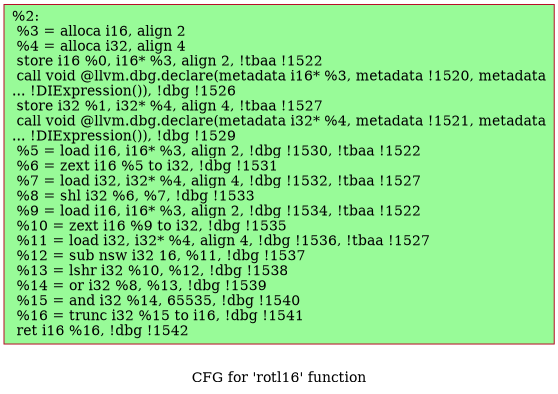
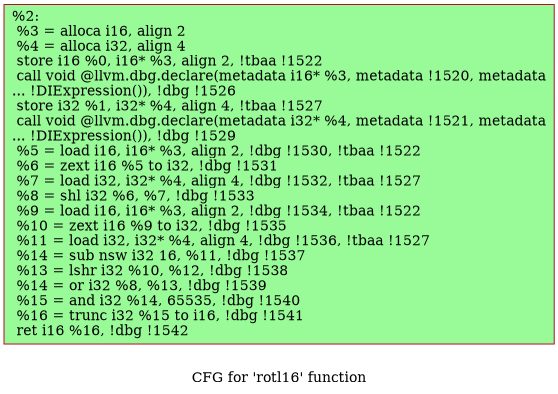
node "%2:": text "%12 = sub nsw i32 16, %11, !dbg !1537" -> "%14 = sub nsw i32 16, %11, !dbg !1537"
